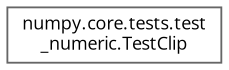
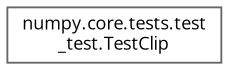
node "numpy.core.tests.test _numeric.TestClip": label "numpy.core.tests.test _numeric.TestClip" -> "numpy.core.tests.test _test.TestClip"
